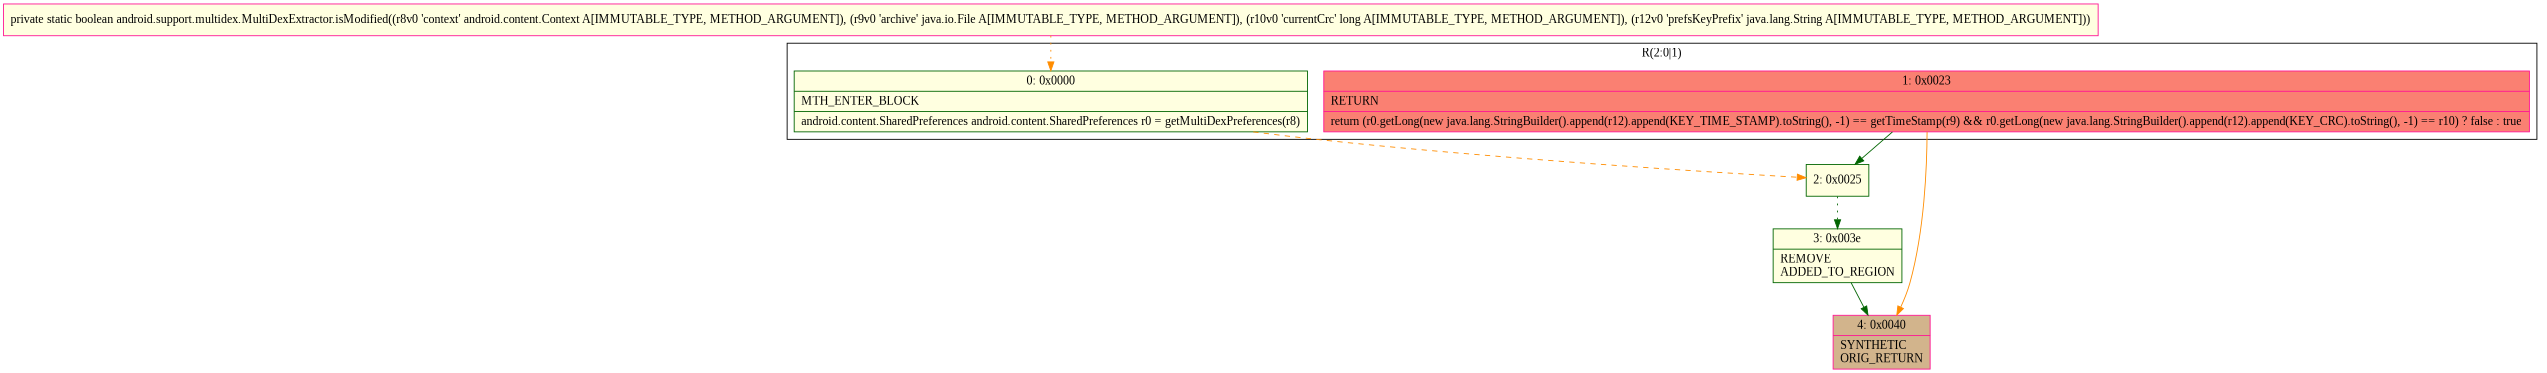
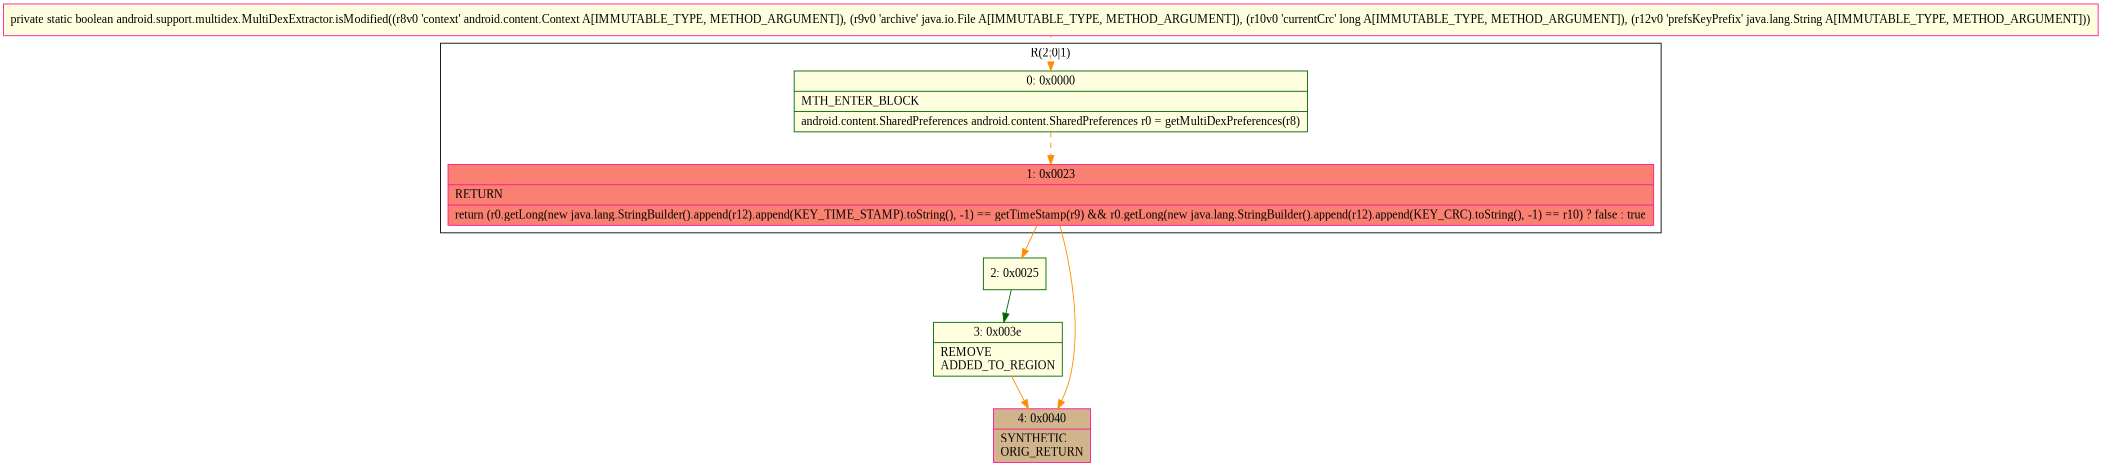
edge "1: 0x0023" -> "2: 0x0025": color darkgreen -> darkorange
edge "0: 0x0000" -> "2: 0x0025": now "0: 0x0000" -> "1: 0x0023"
edge "2: 0x0025" -> "3: 0x003e": style dotted -> solid
edge "3: 0x003e" -> "4: 0x0040": color darkgreen -> darkorange
